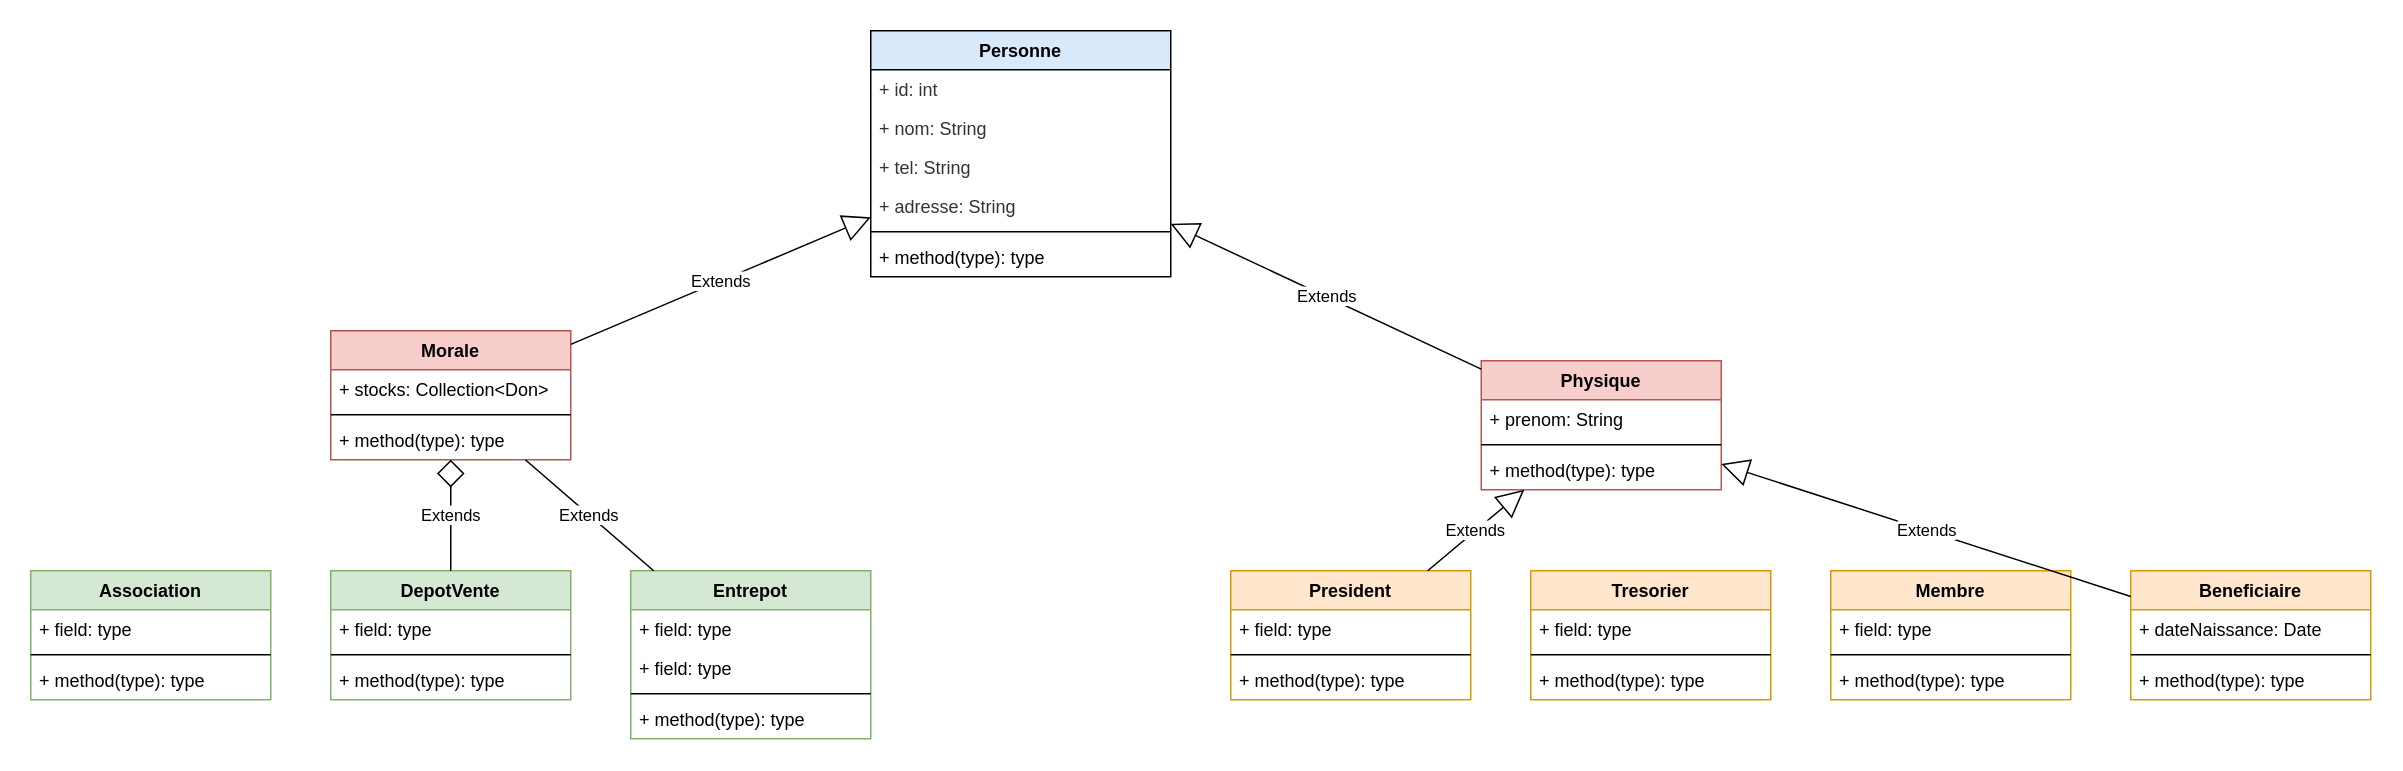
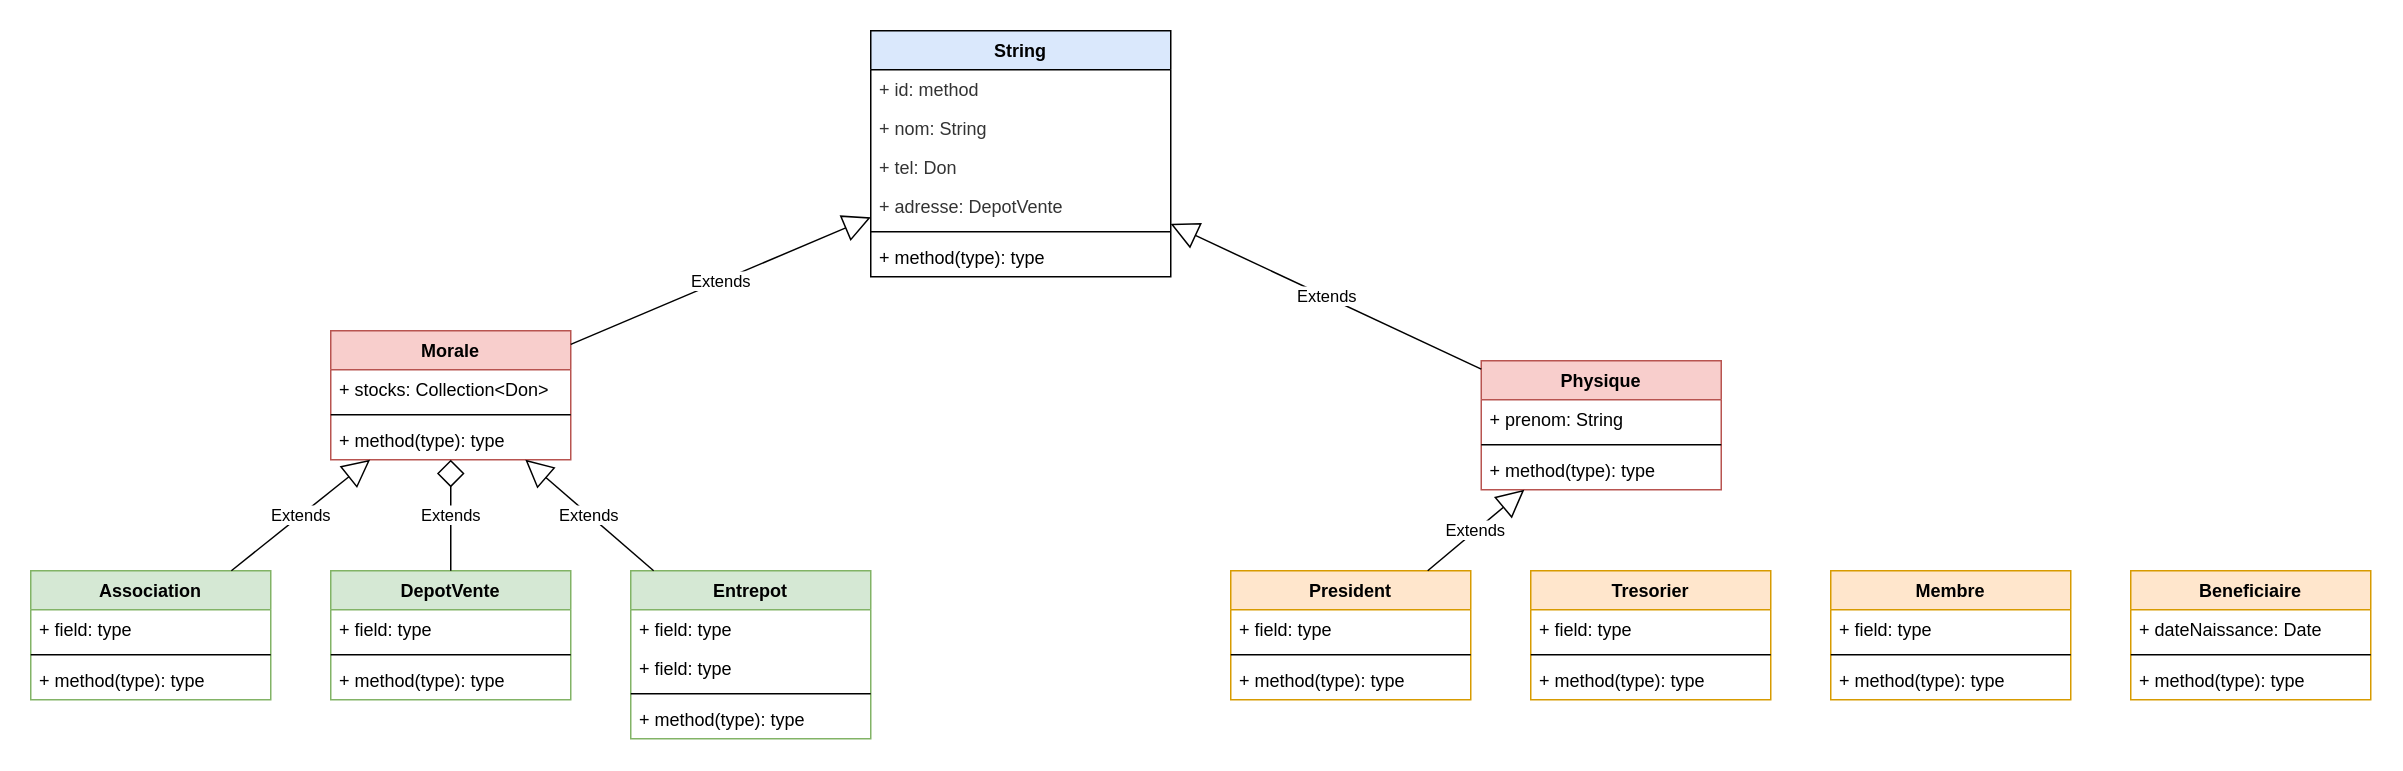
node "Personne": label "Personne" -> "String"
node "+ id: int": label "+ id: int" -> "+ id: method"
node "+ tel: String": label "+ tel: String" -> "+ tel: Don"
node "+ adresse: String": label "+ adresse: String" -> "+ adresse: DepotVente"
edge "Morale" -- "Entrepot": arrowhead none -> block
edge "Association" -> "Morale": added, label "Extends"
edge "Beneficiaire" -> "Physique": removed, label "Extends"
